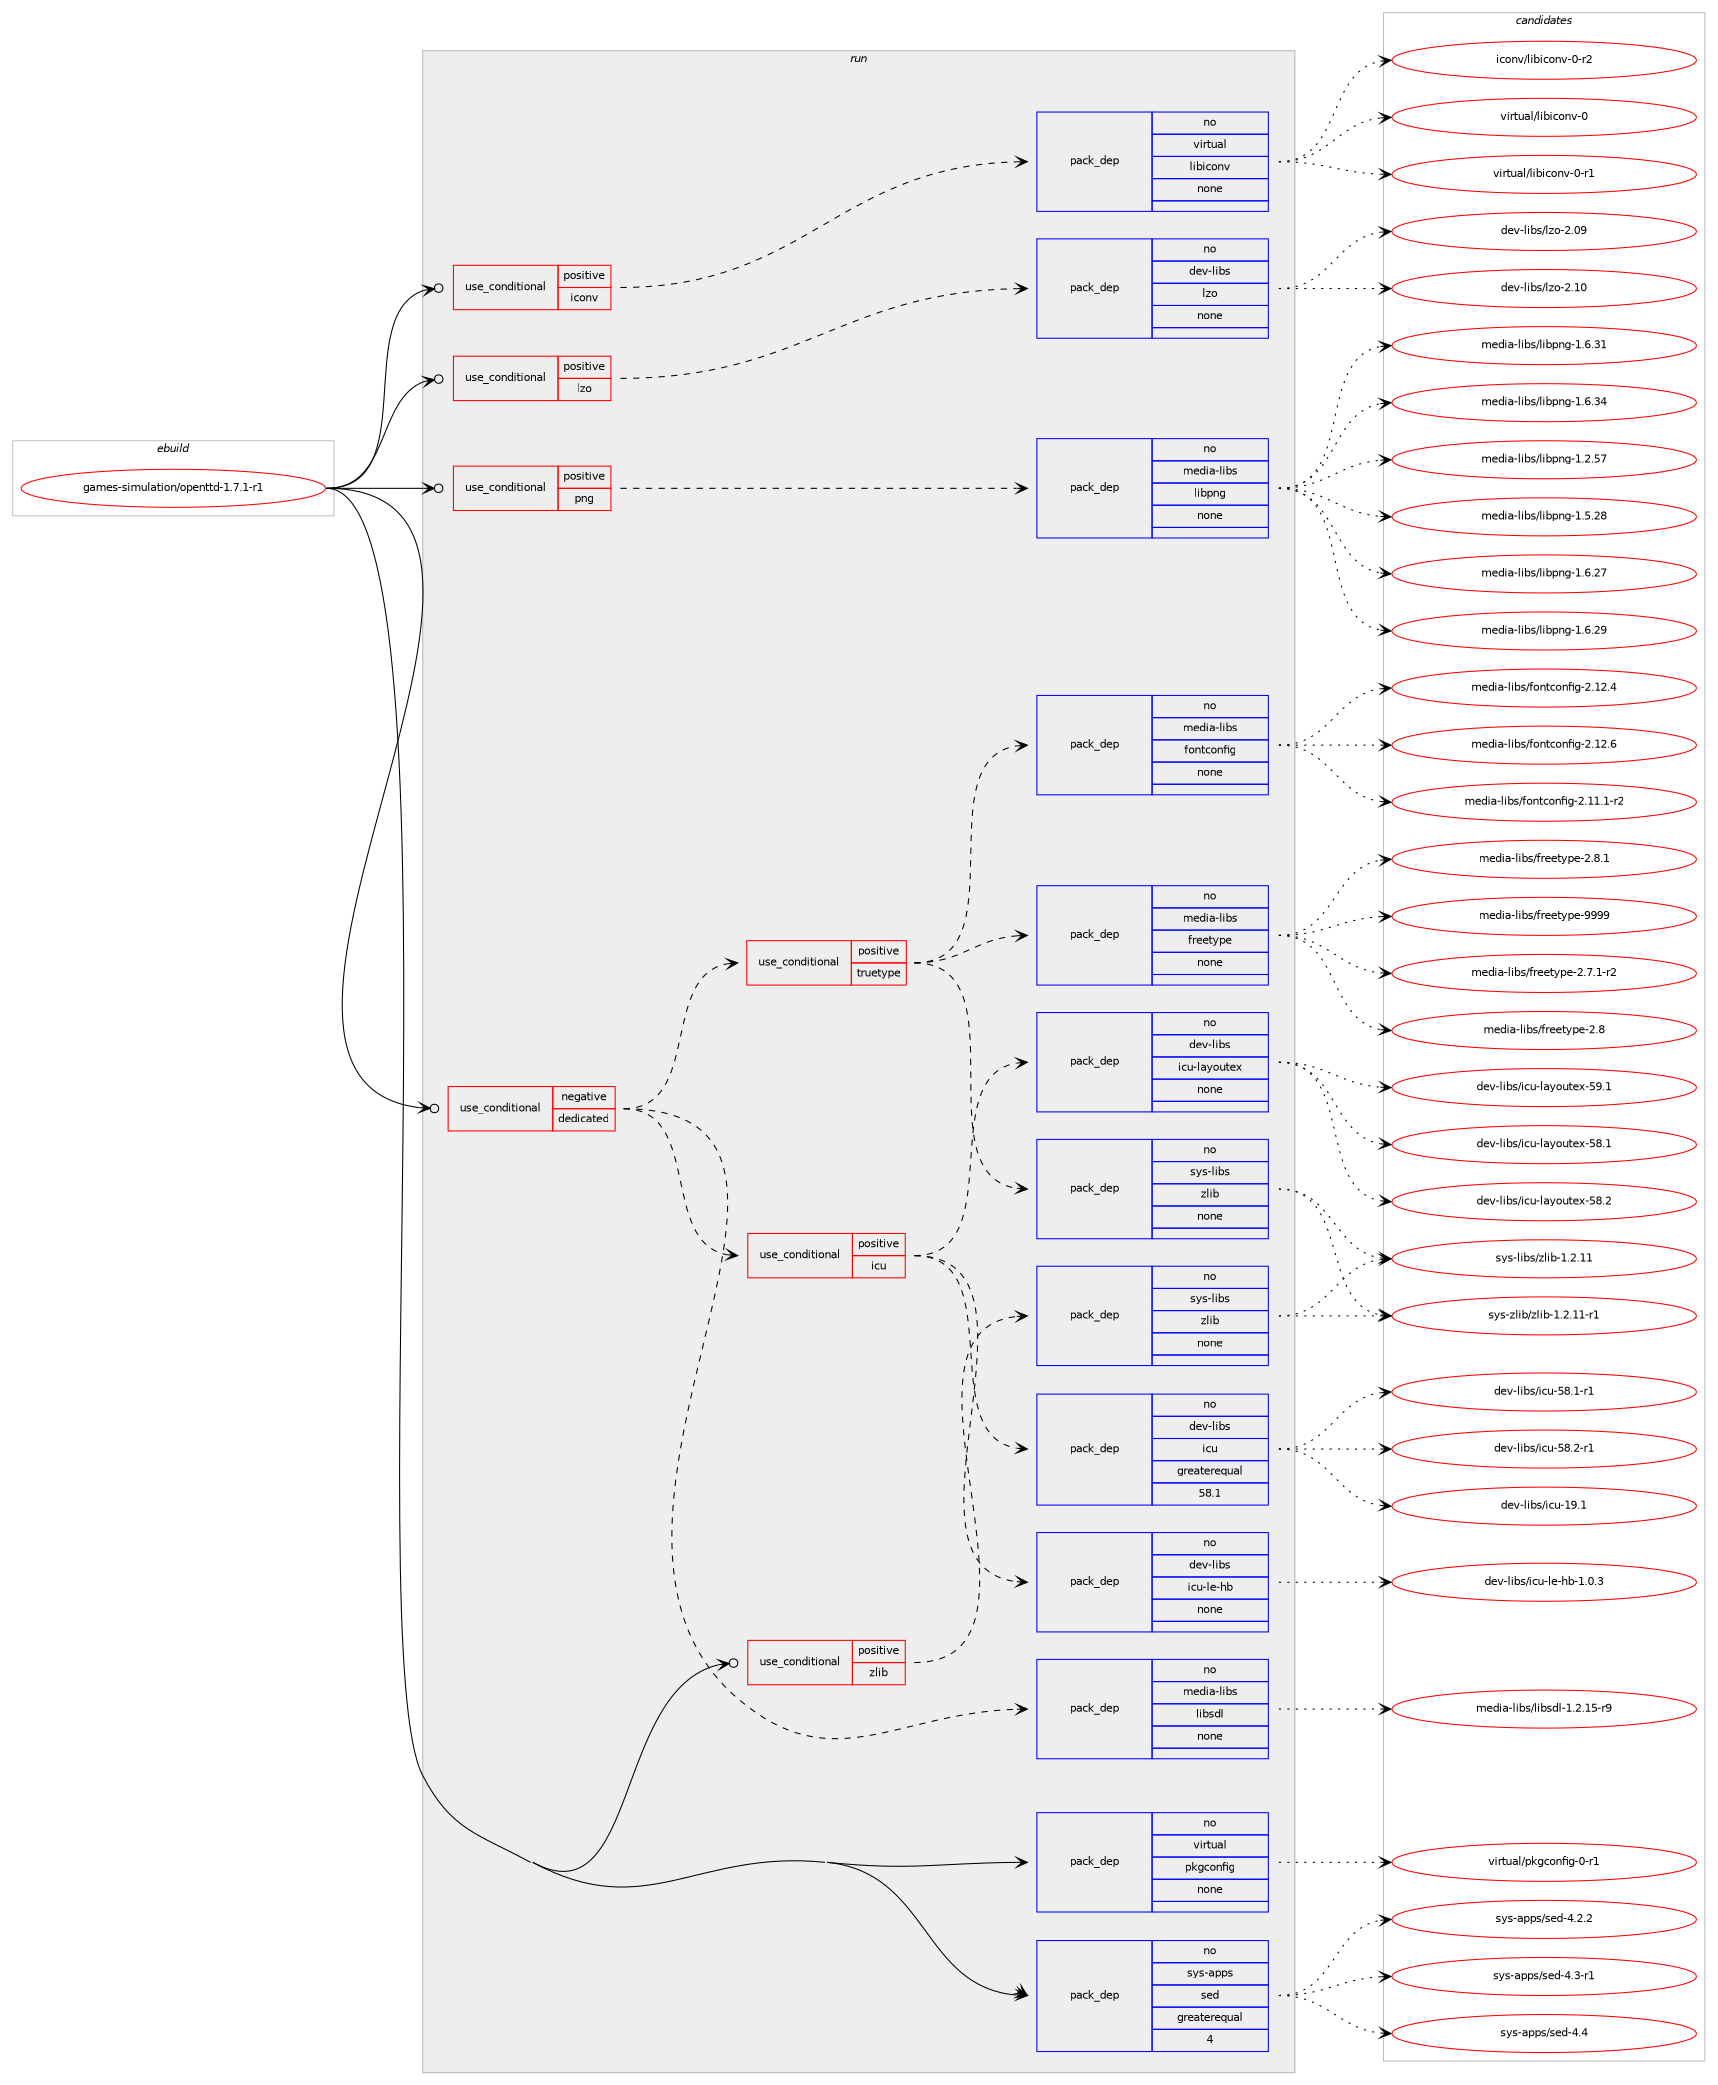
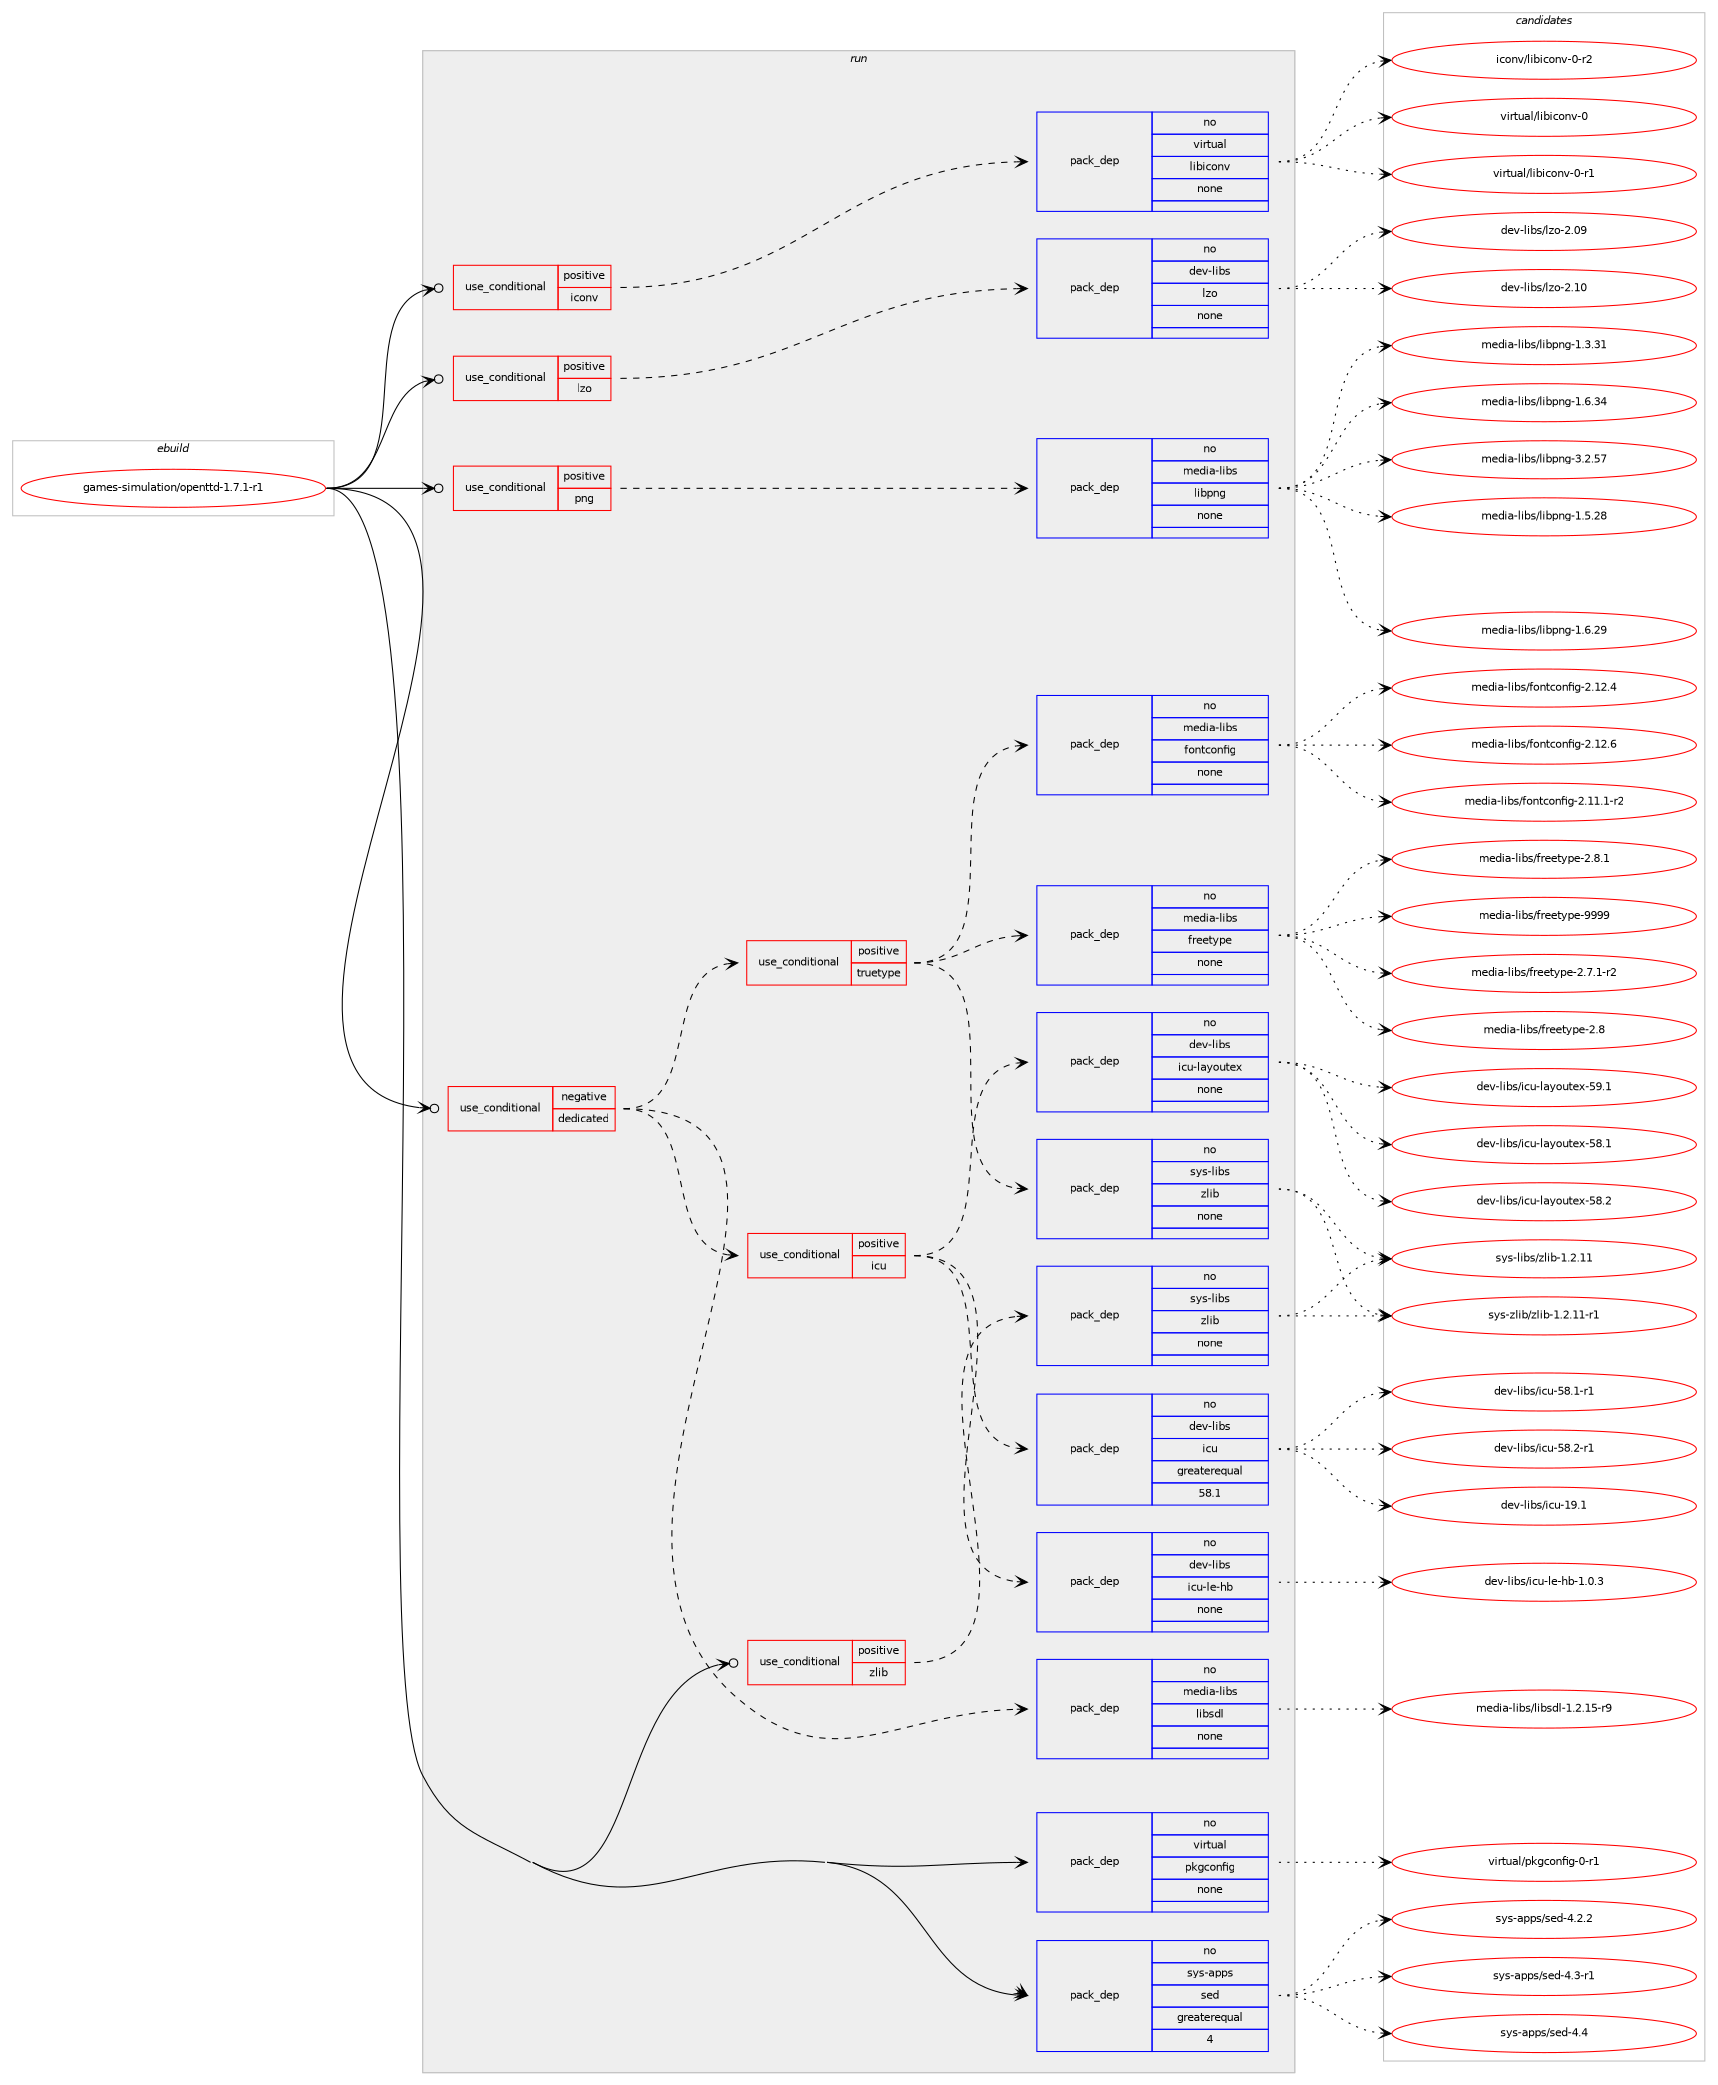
node "media-libs/libpng-1.6.31": label "media-libs/libpng-1.6.31" -> "media-libs/libpng-1.3.31"
node "media-libs/libpng-1.2.57": label "media-libs/libpng-1.2.57" -> "media-libs/libpng-3.2.57"
node "media-libs/libpng-1.6.27": removed
